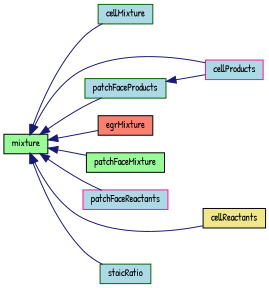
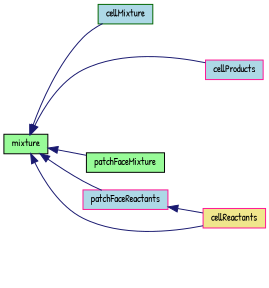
node "patchFaceProducts": removed
node "egrMixture": removed
edge "cellReactants" -> "patchFaceReactants": added
node "cellReactants": color black -> deeppink
node "stoicRatio": removed
